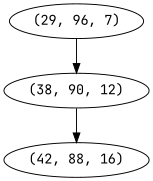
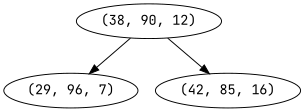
edge "(29, 96, 7)" -> "(38, 90, 12)": reversed
node "(42, 88, 16)": label "(42, 88, 16)" -> "(42, 85, 16)"
